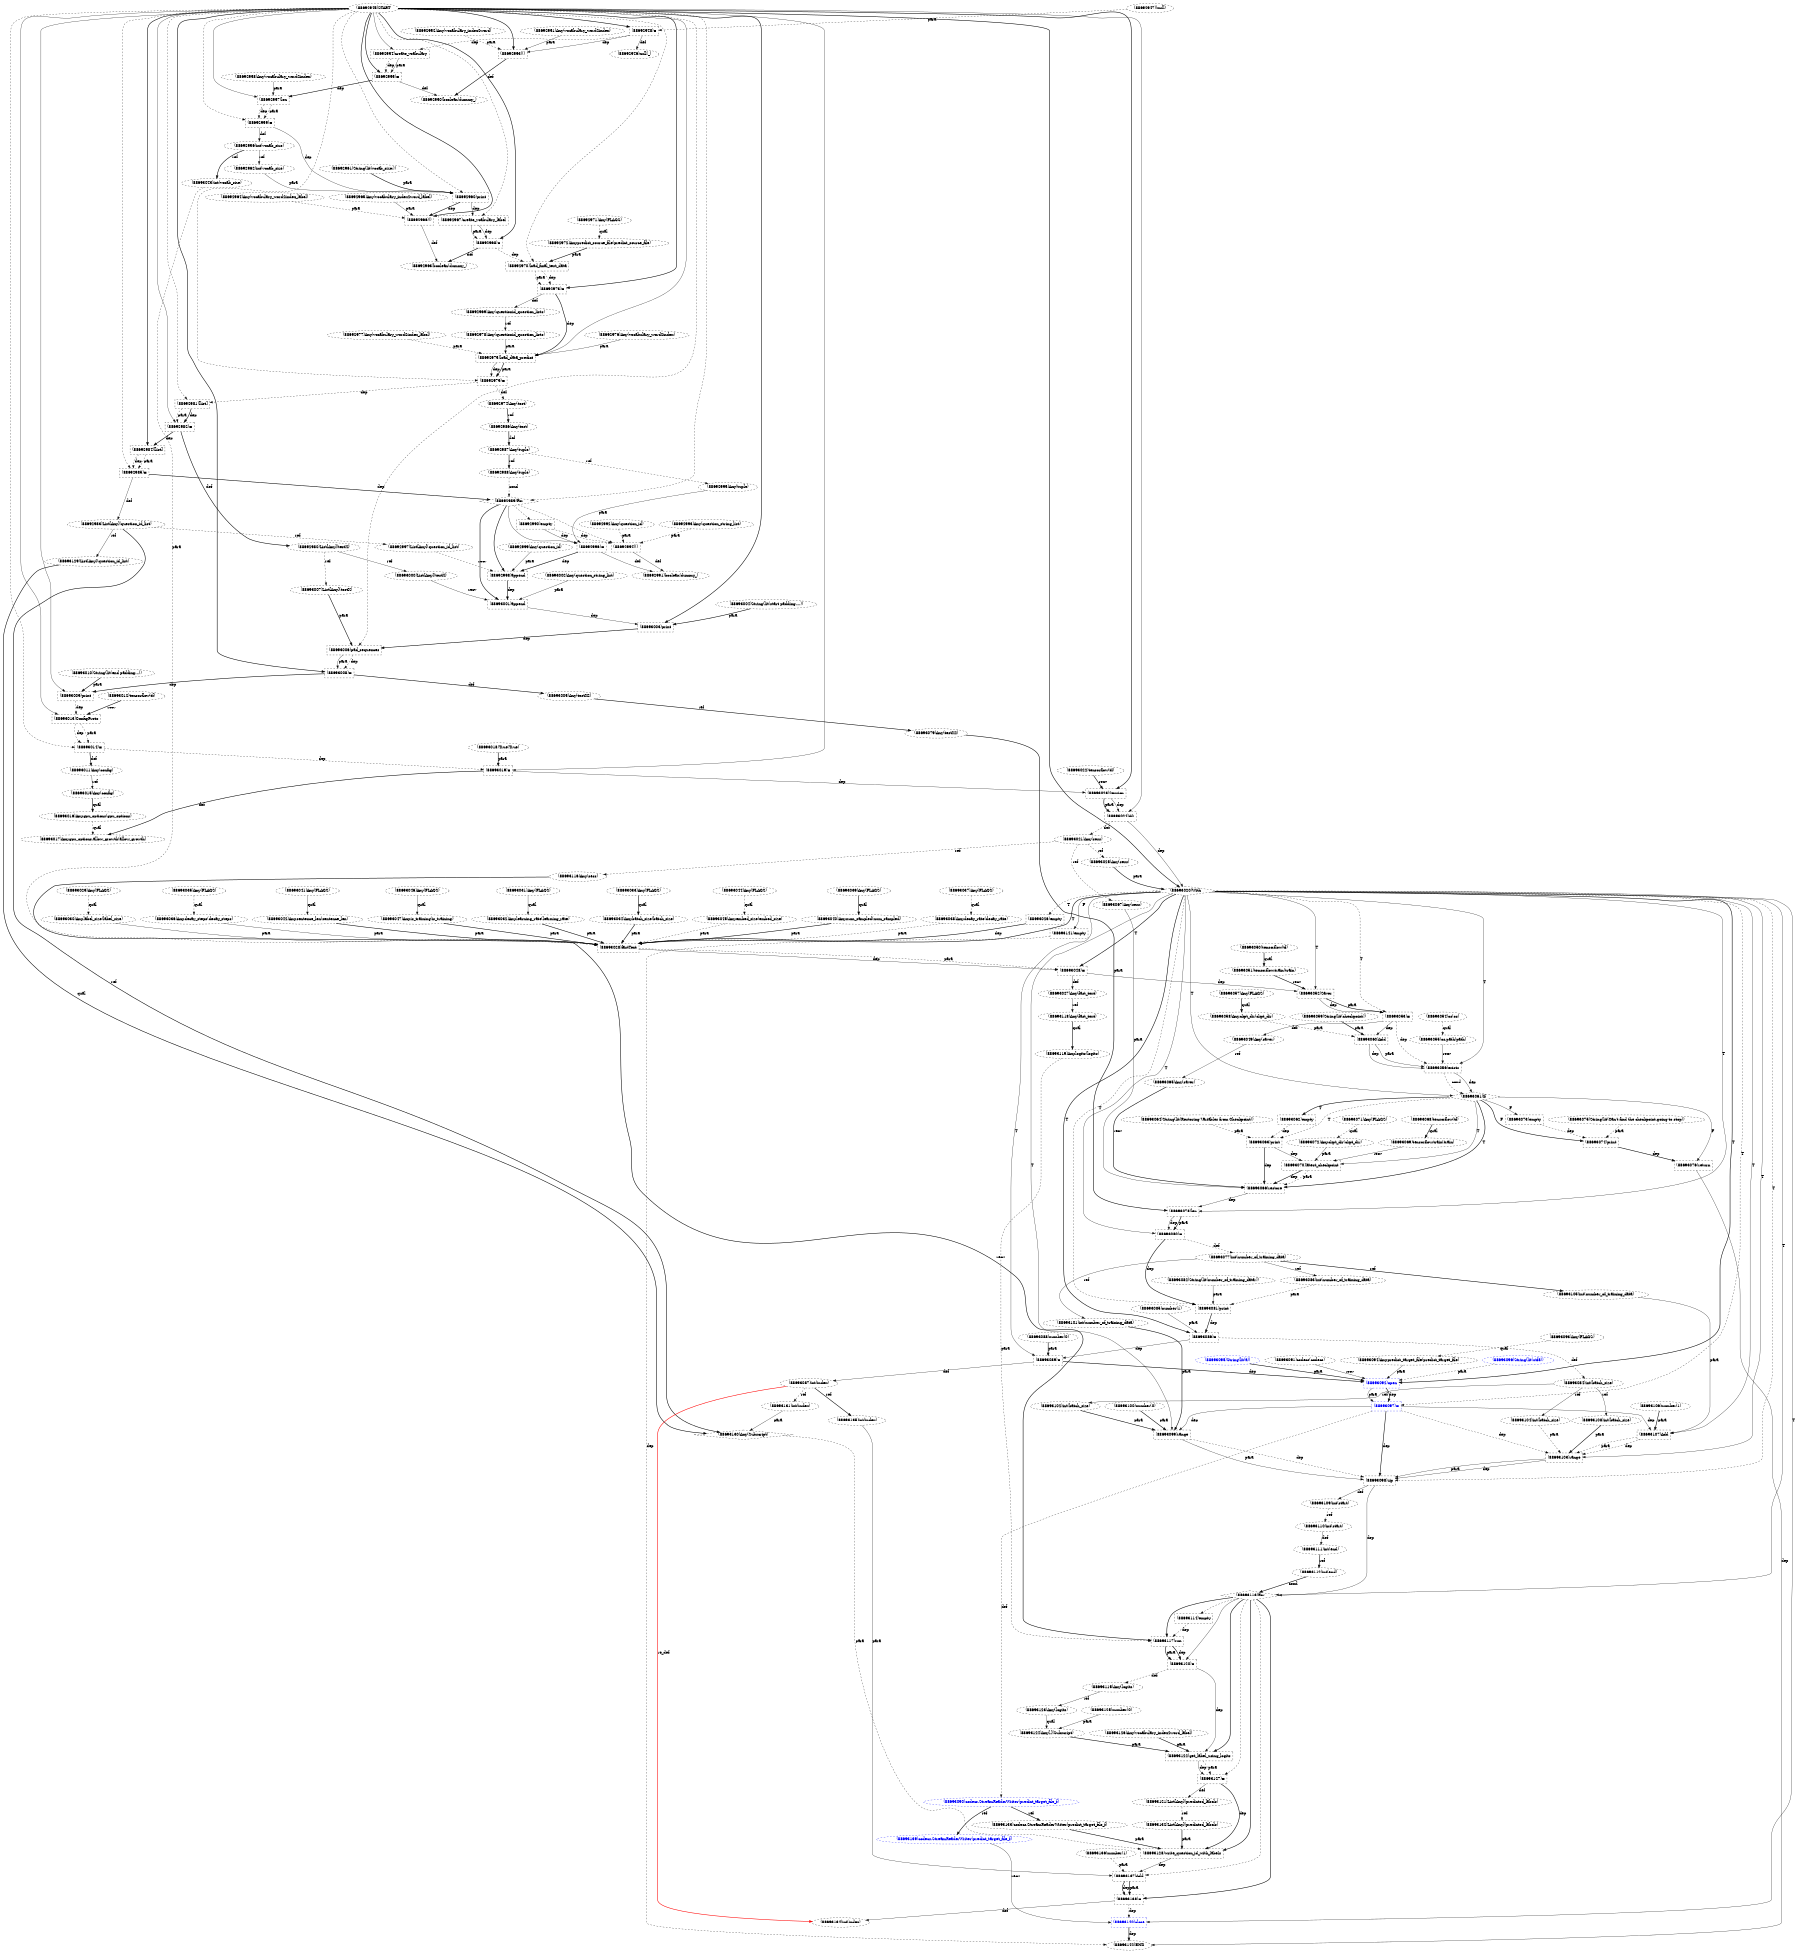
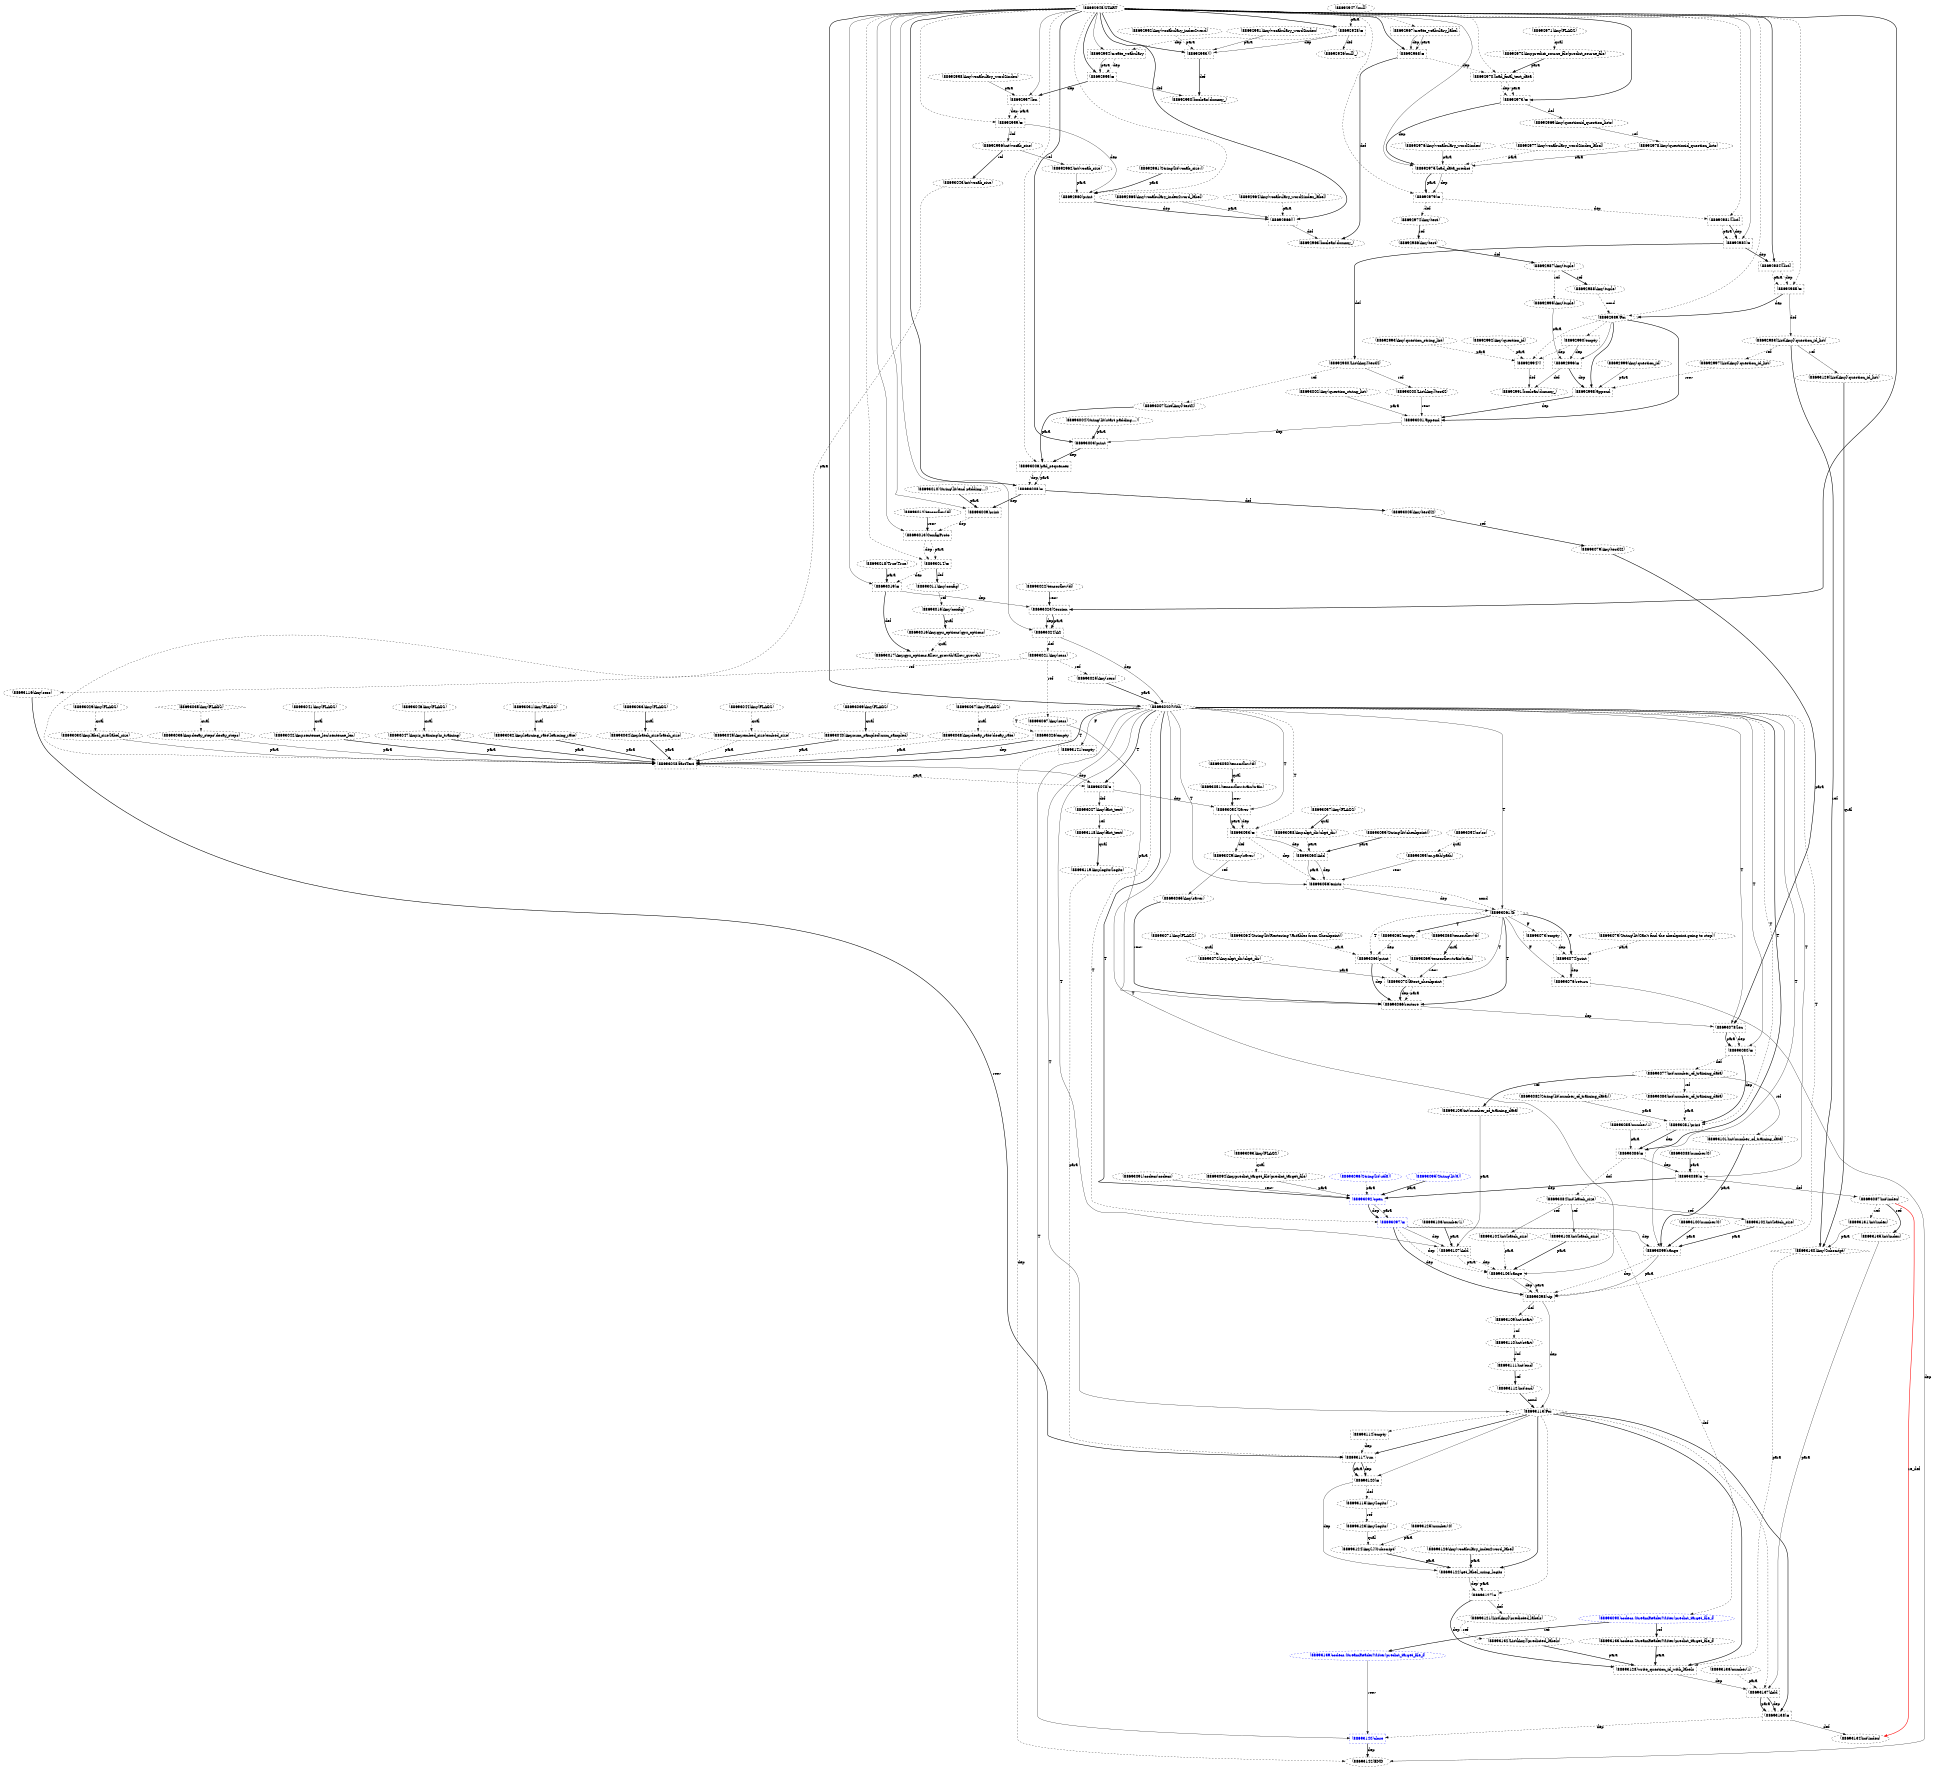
edge "(88692960)print" -> "(88692967)create_voabulary_label": removed, label "dep"
node "(88693035)Any(FLAGS)": shape ellipse -> diamond
edge "(88693063)print" -> "(88693070)latest_checkpoint": label "dep" -> "F"
